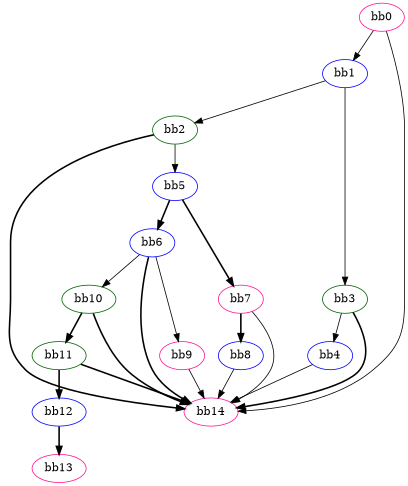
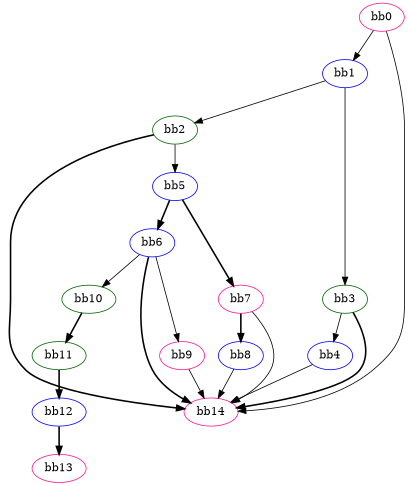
edge "bb10" -> "bb14": removed
edge "bb11" -> "bb14": removed
